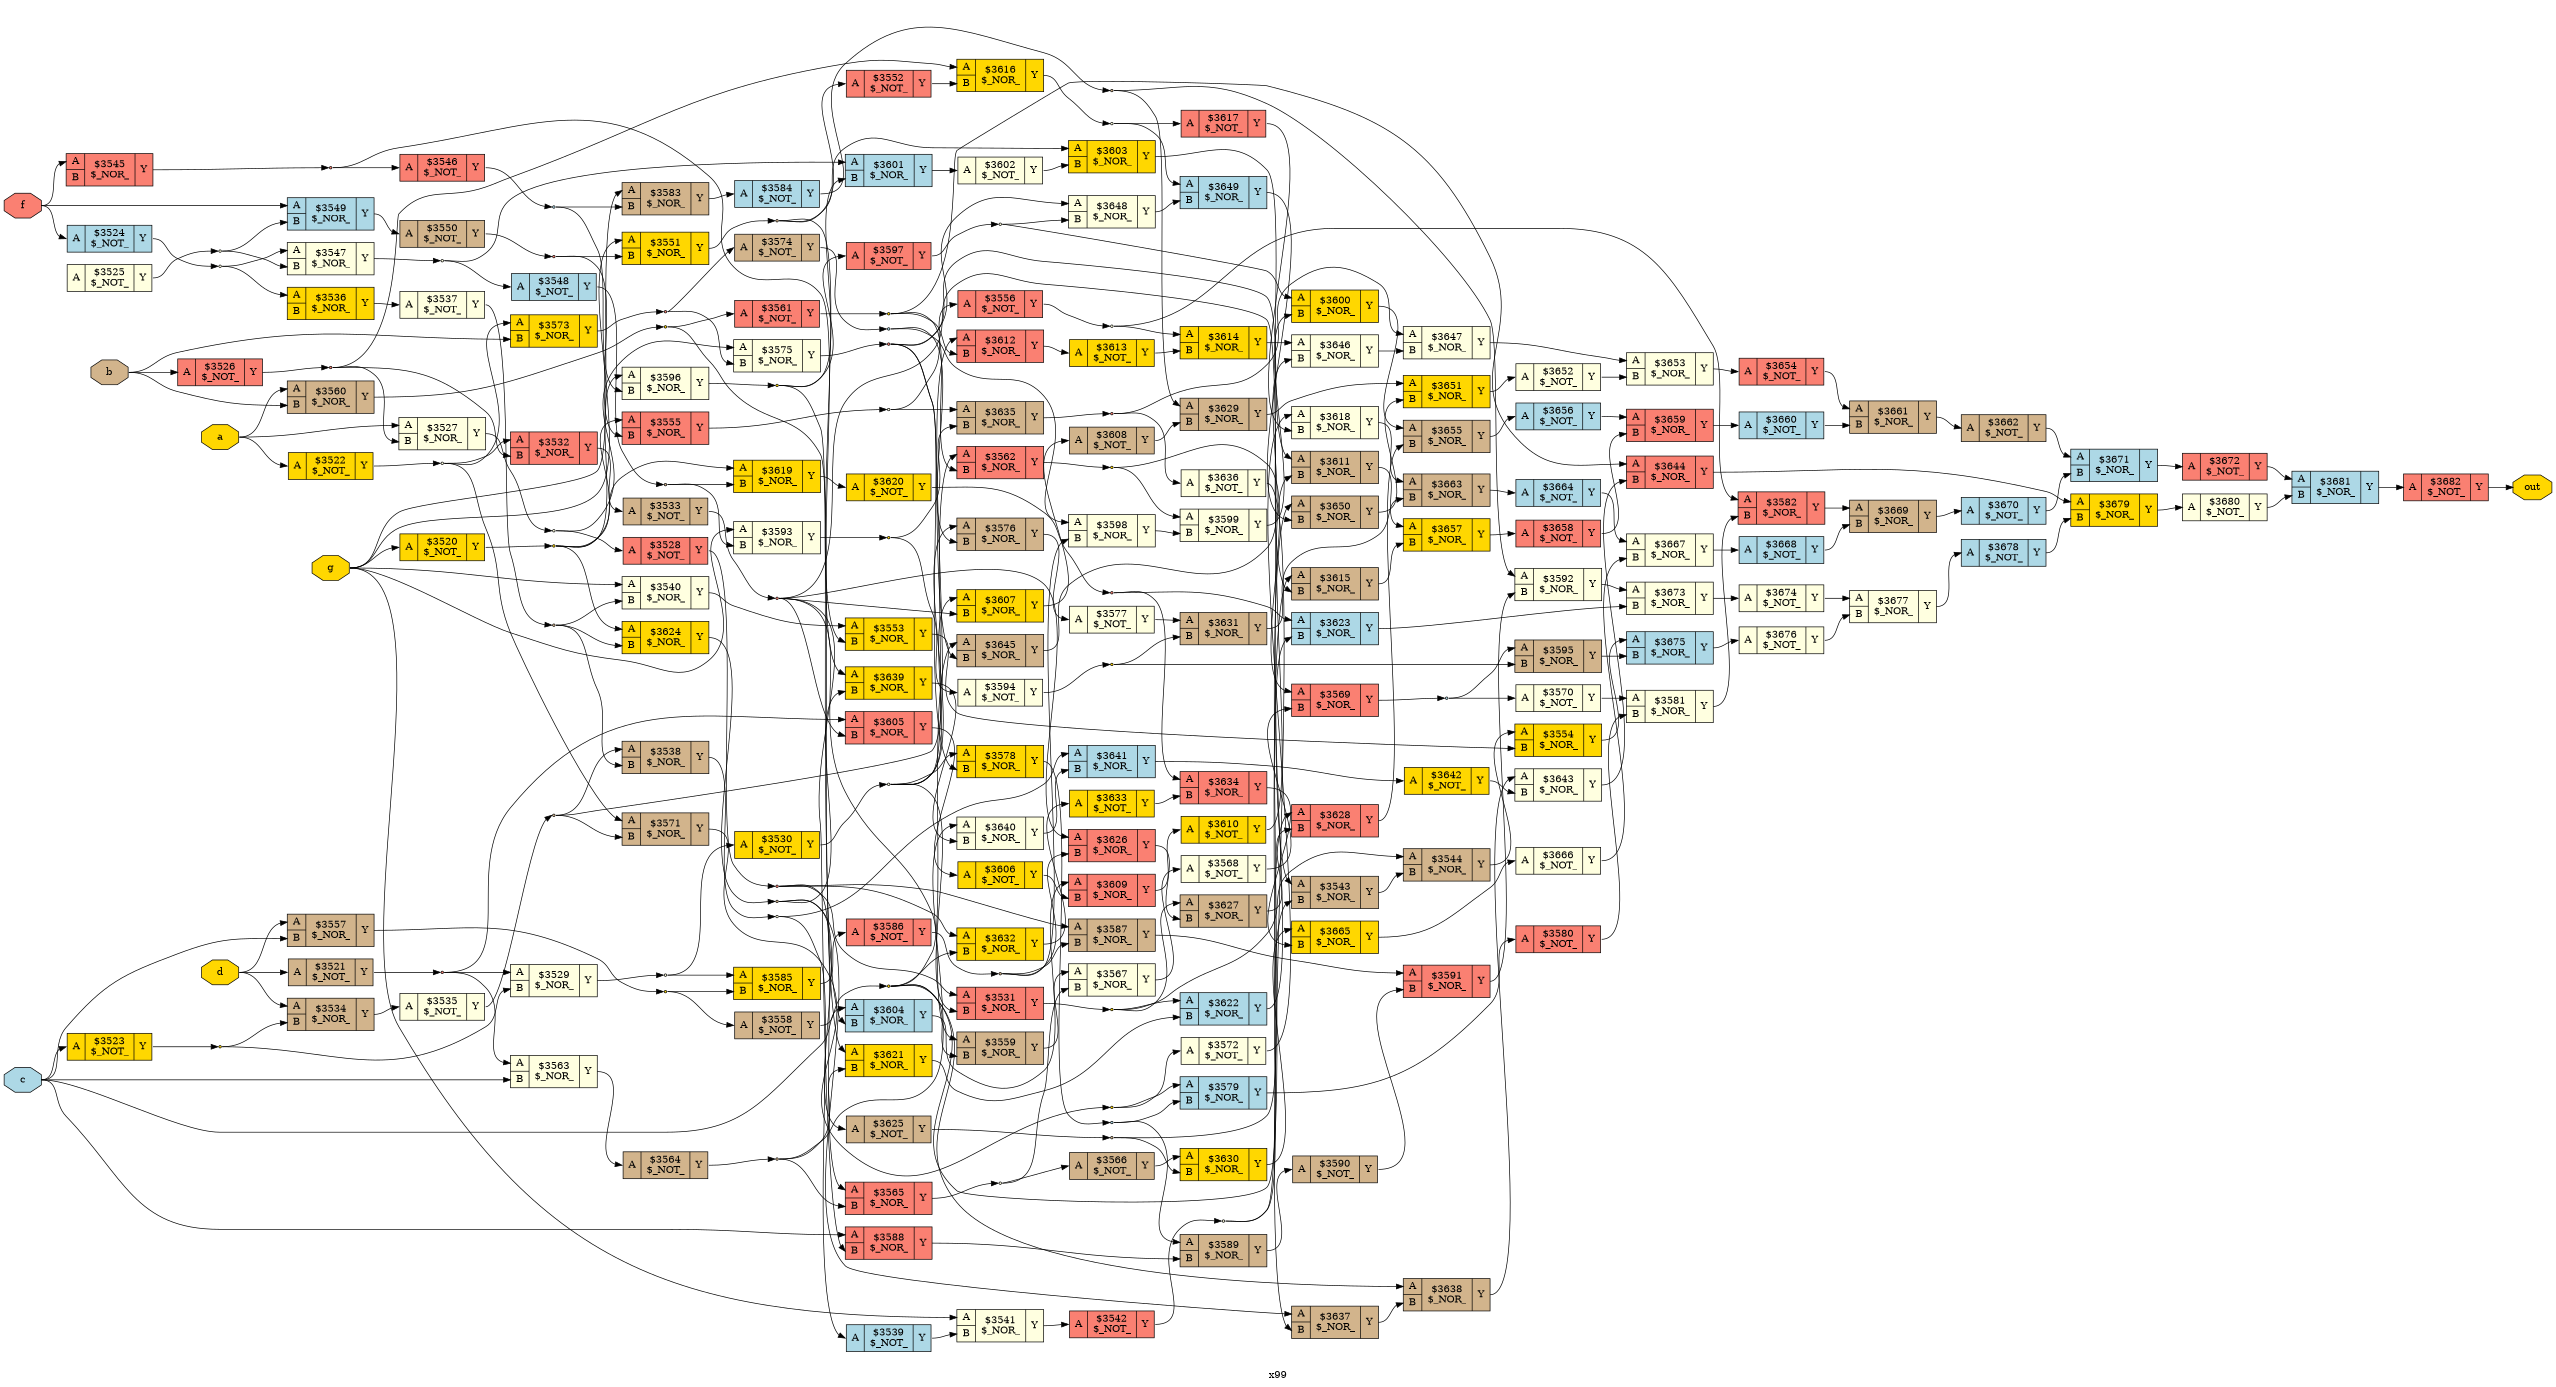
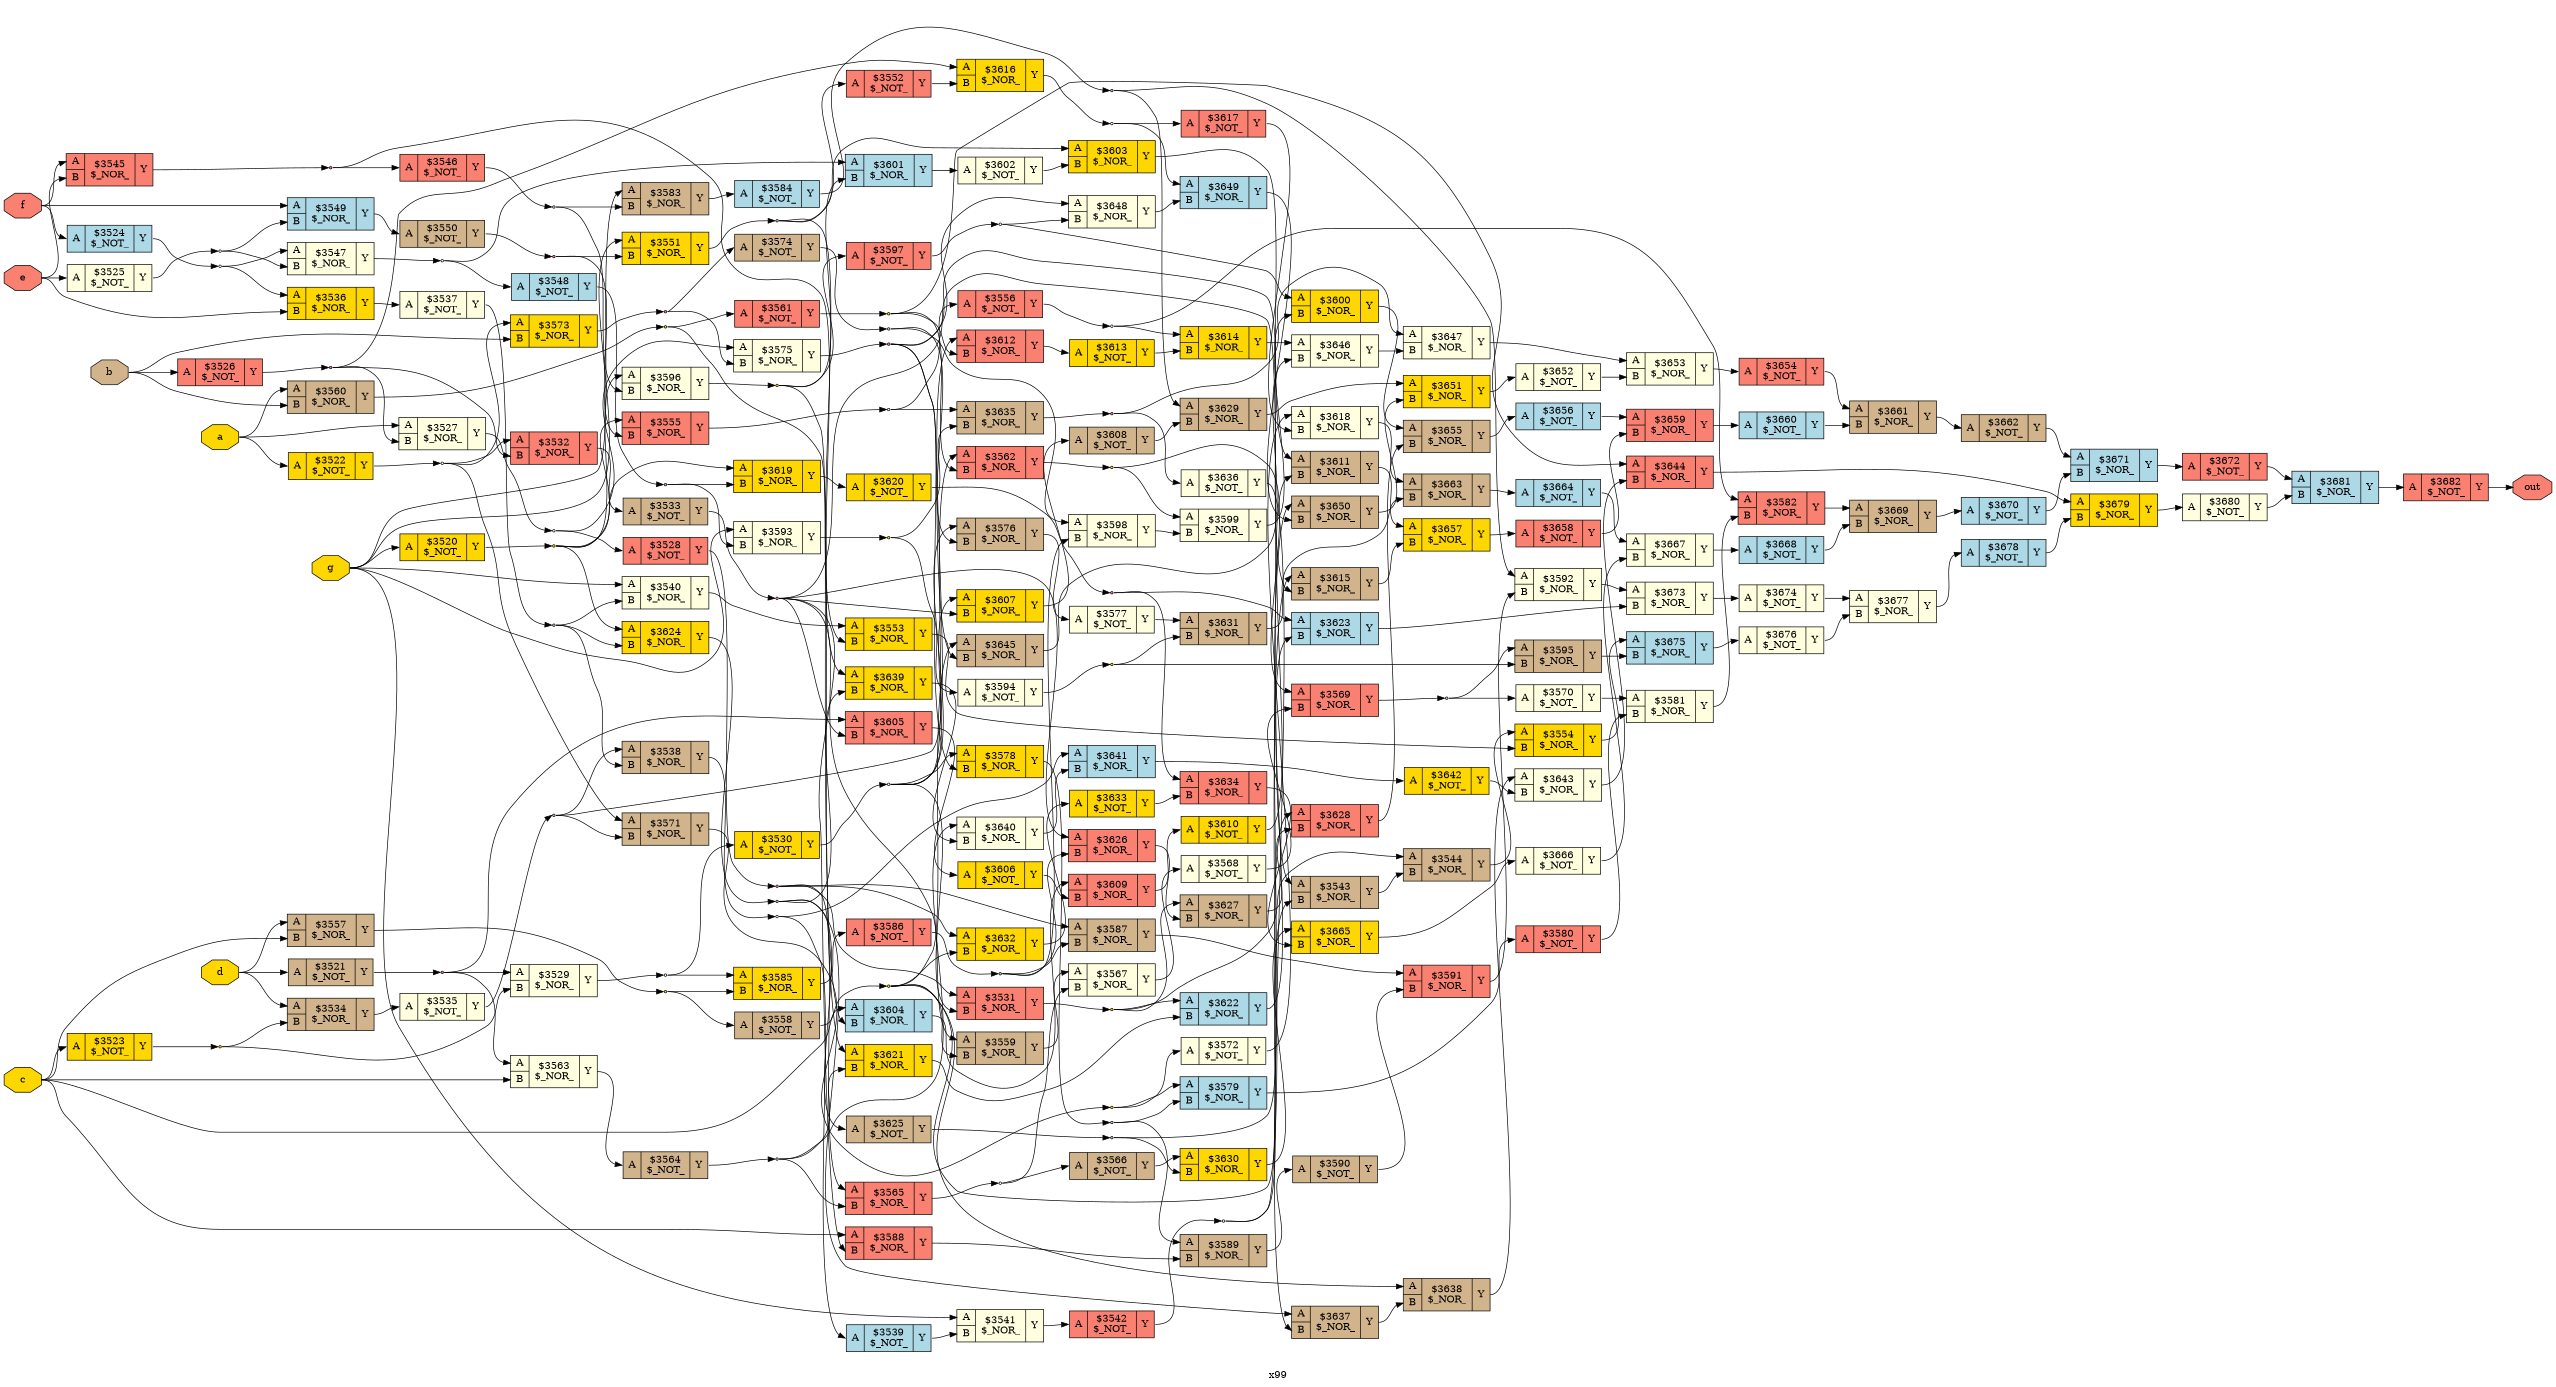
node "e": added
node "out": fillcolor gold -> salmon
node "c": fillcolor lightblue -> gold
